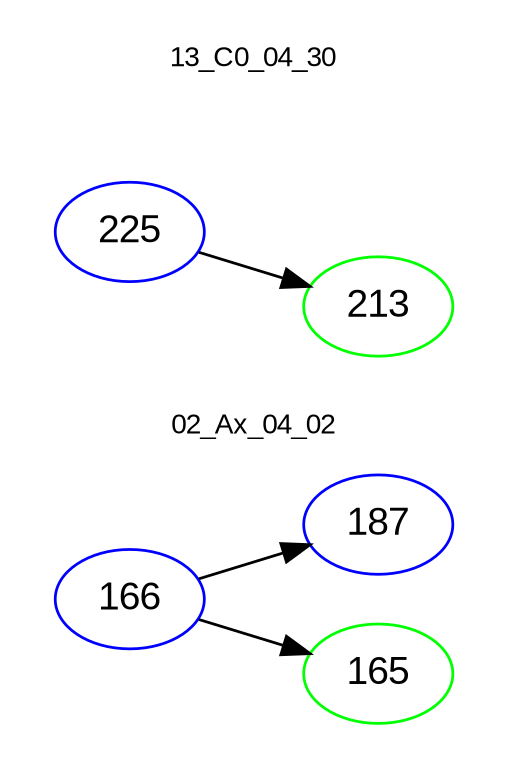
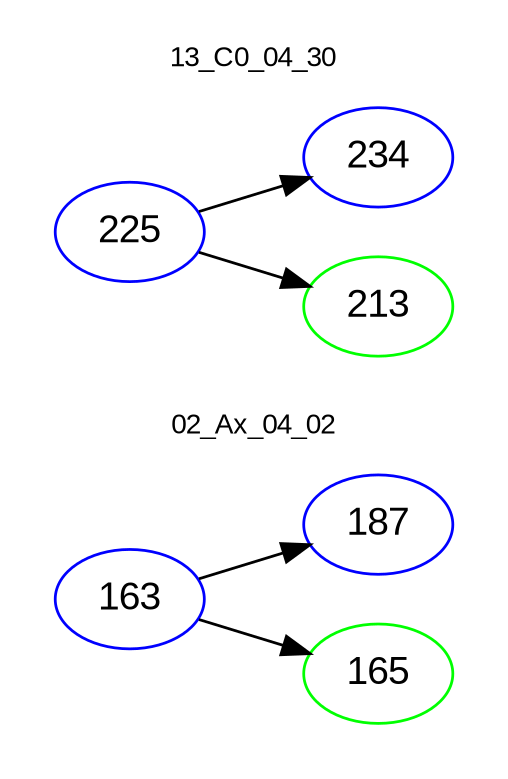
node "234": added
node "166": label "166" -> "163"
